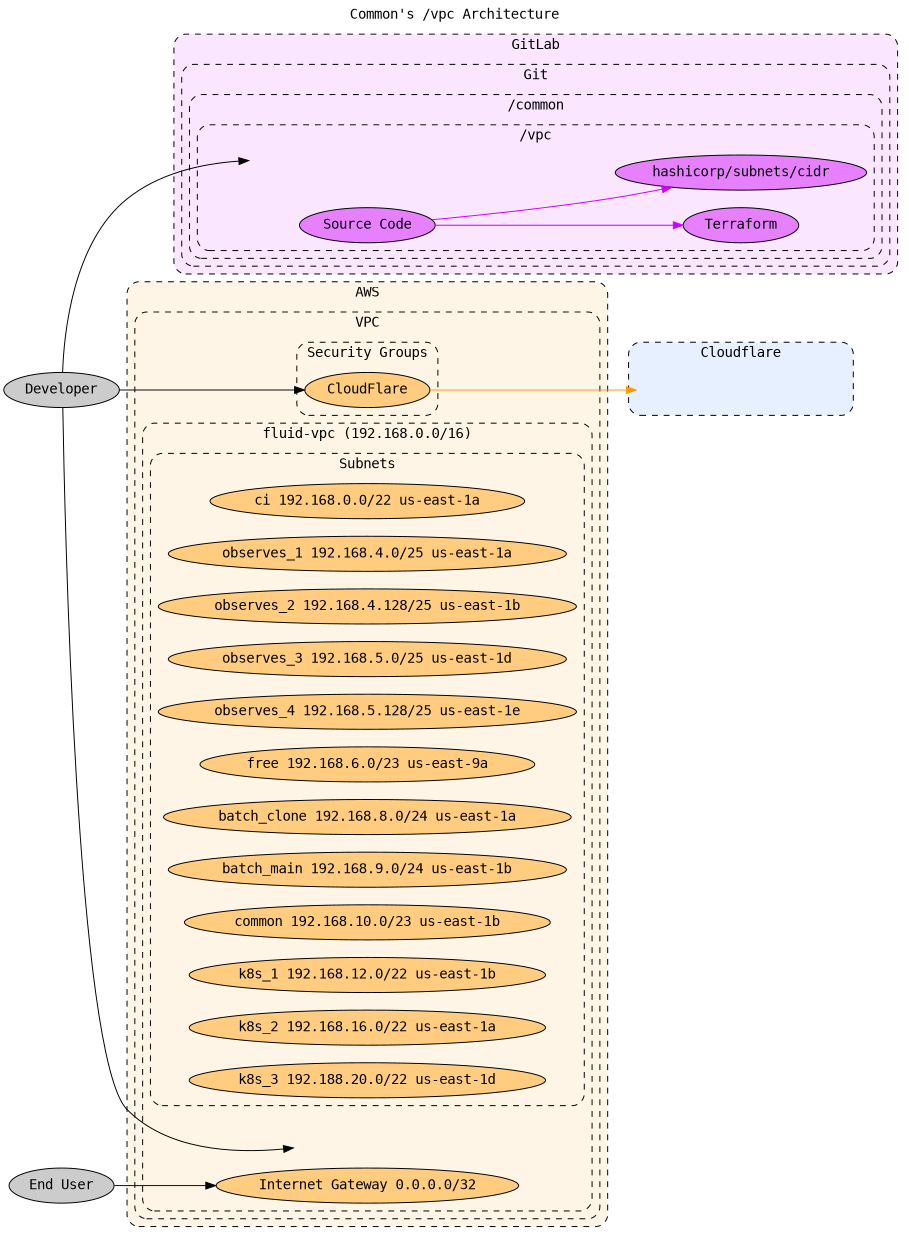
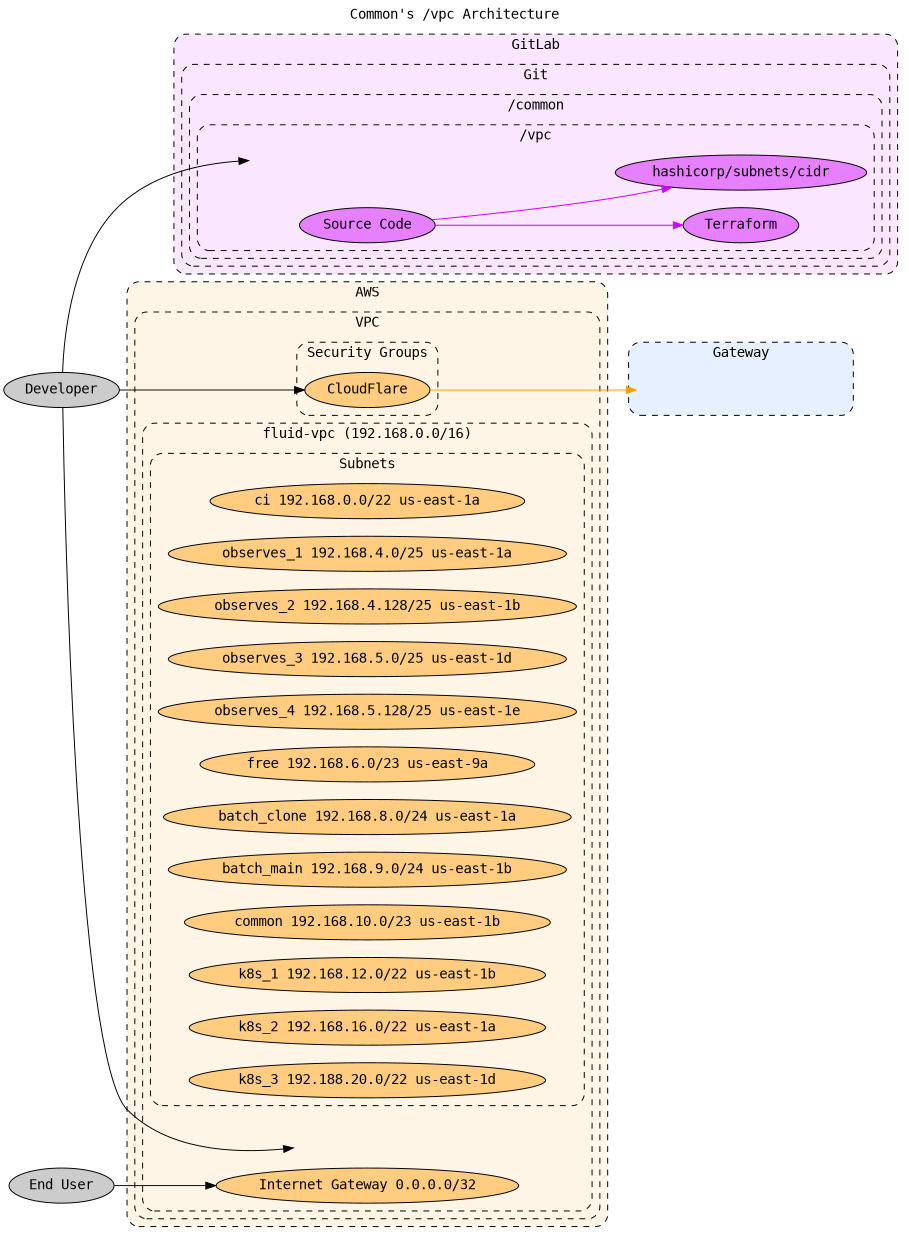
cluster "Cloudflare": label "Cloudflare" -> "Gateway"
